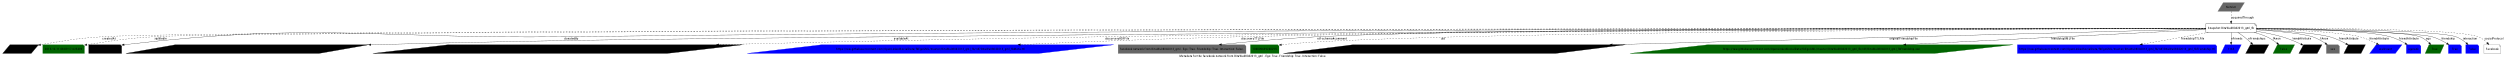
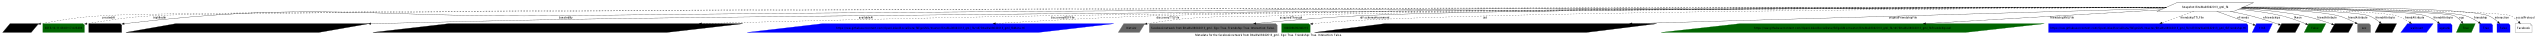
edge "Netvizz" -> "Snapshot RitaWu08042013_gml_fb": reversed
node "Snapshot RitaWu08042013_gml_fb": shape note -> parallelogram
edge "Snapshot RitaWu08042013_gml_fb" -> "sex": label "fAnon" -> "friendAttribute"
